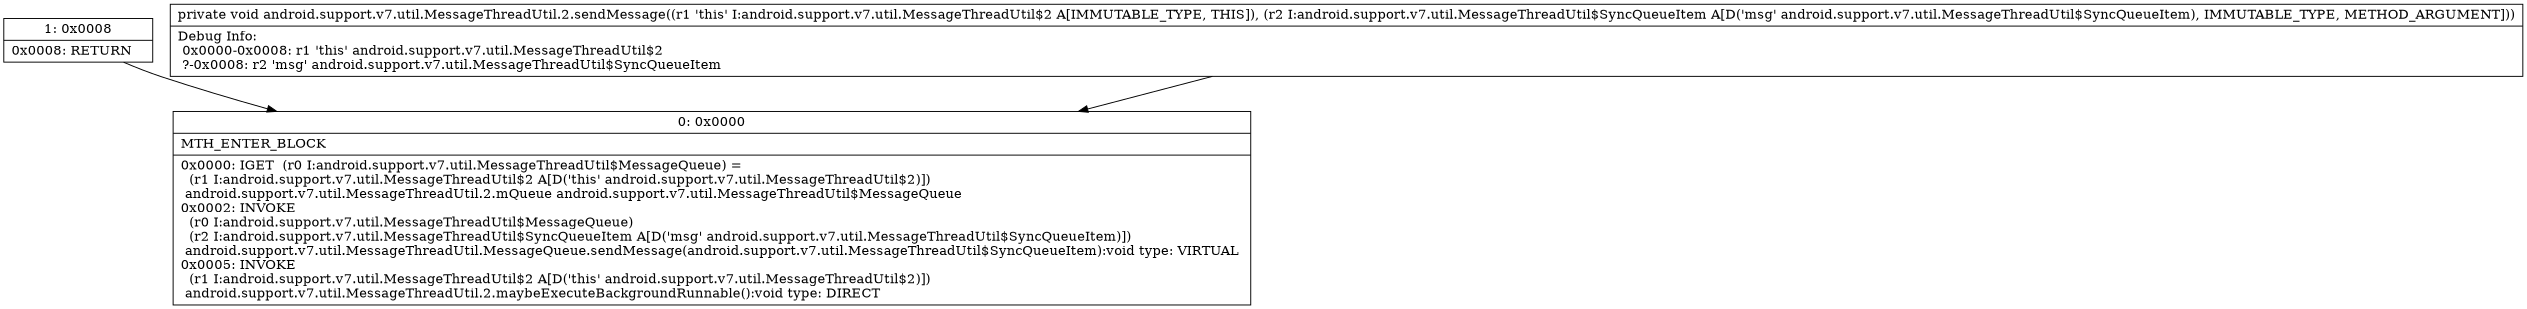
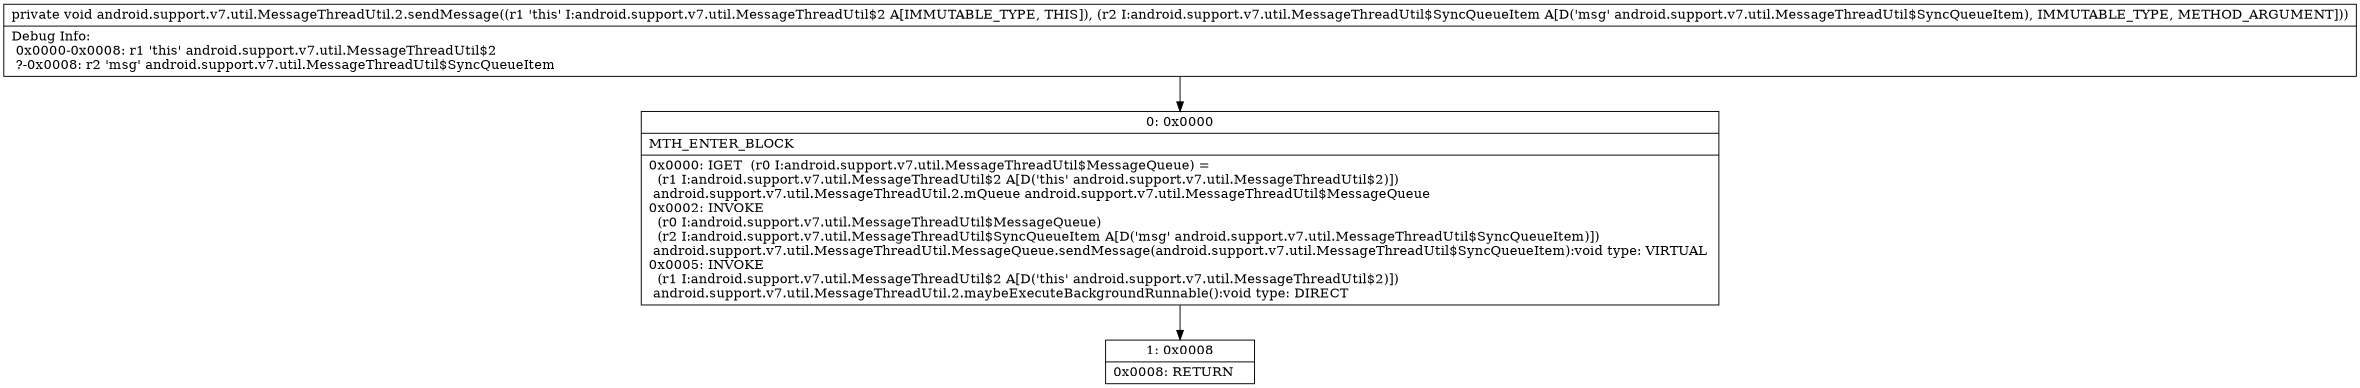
edge "1: 0x0008" -> "0: 0x0000": reversed
